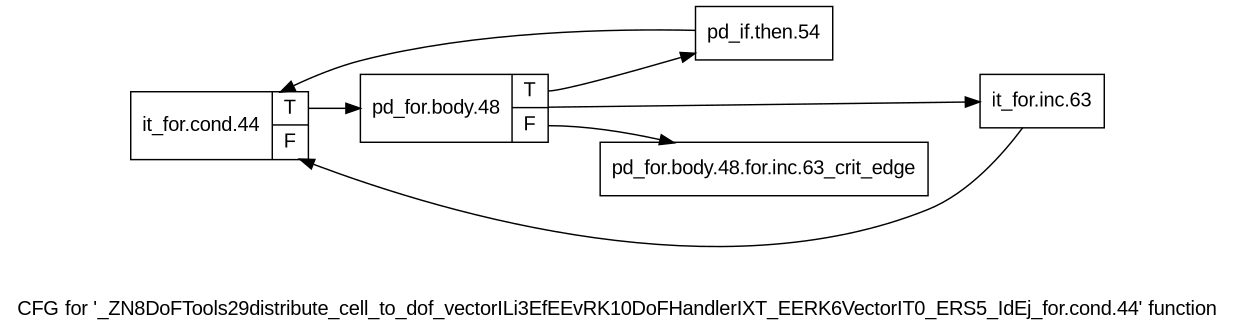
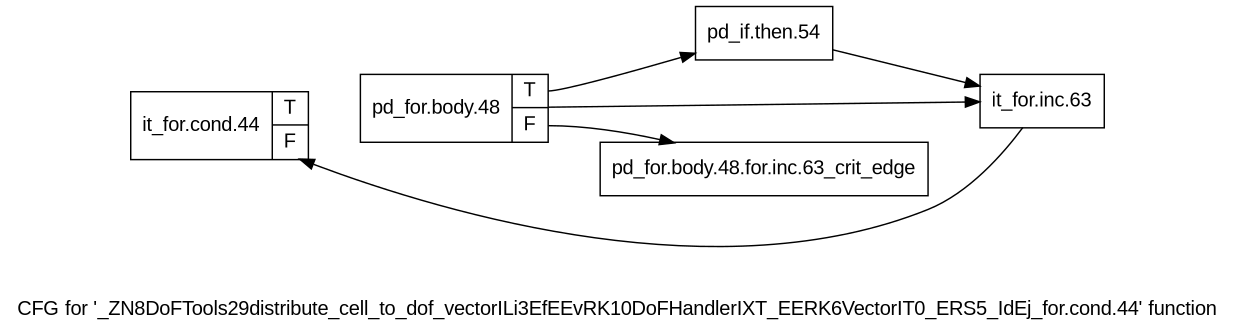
edge "pd_if.then.54" -> "it_for.cond.44": now "pd_if.then.54" -> "it_for.inc.63"
edge "it_for.cond.44" -> "pd_for.body.48": removed
